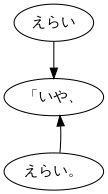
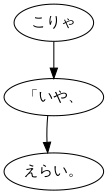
node "えらい": label "えらい" -> "こりゃ"
edge "えらい。" -> "「いや、": reversed
